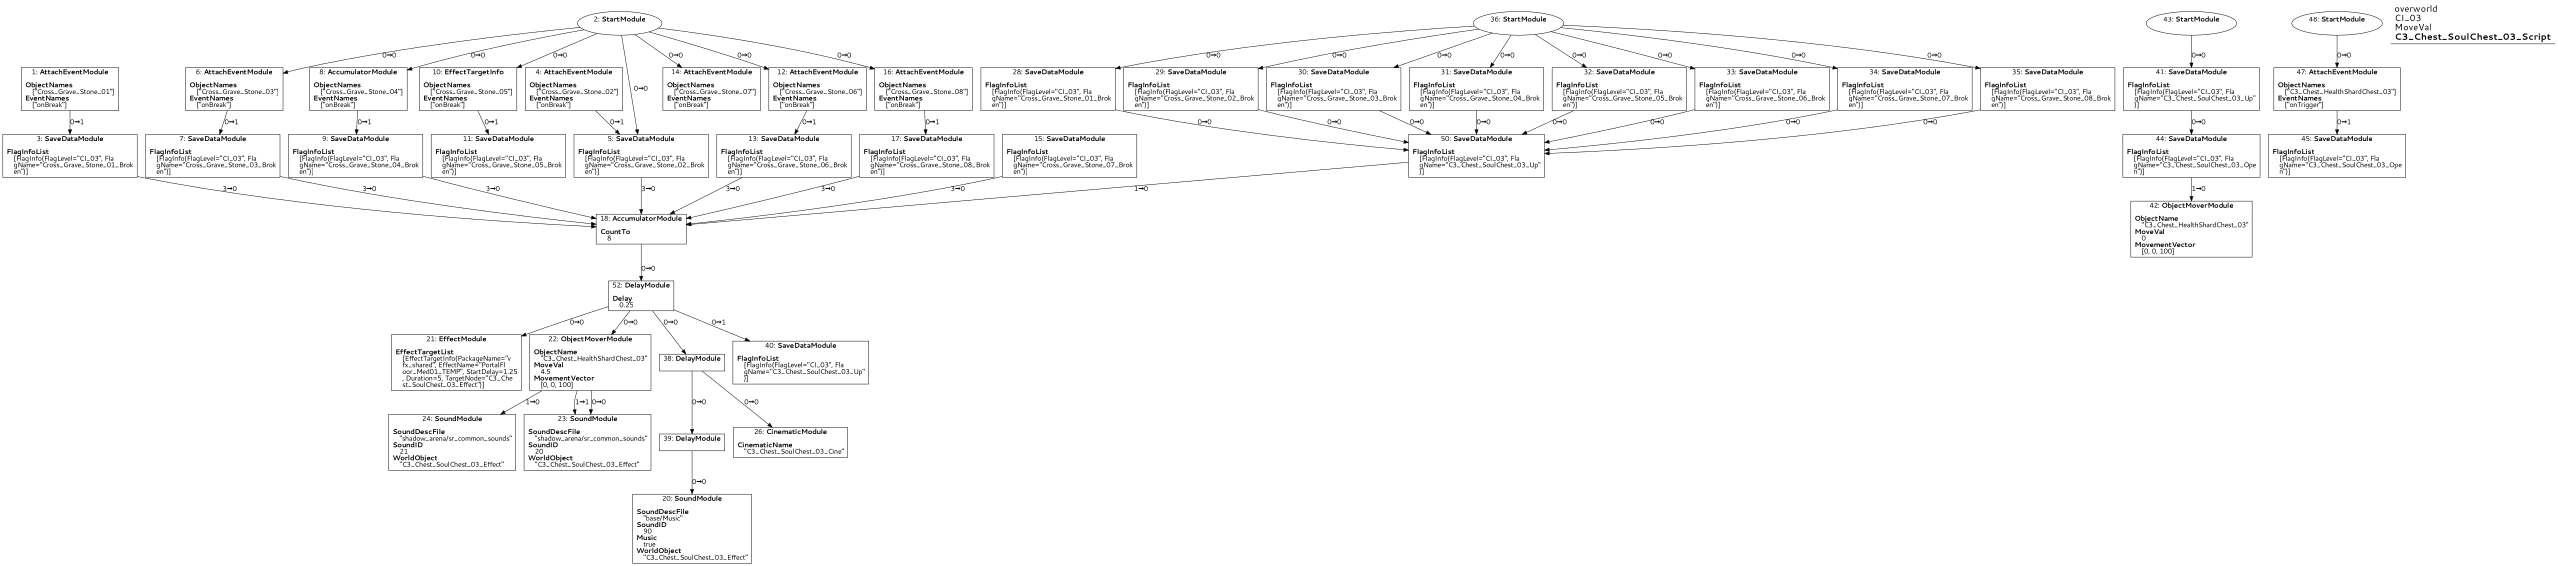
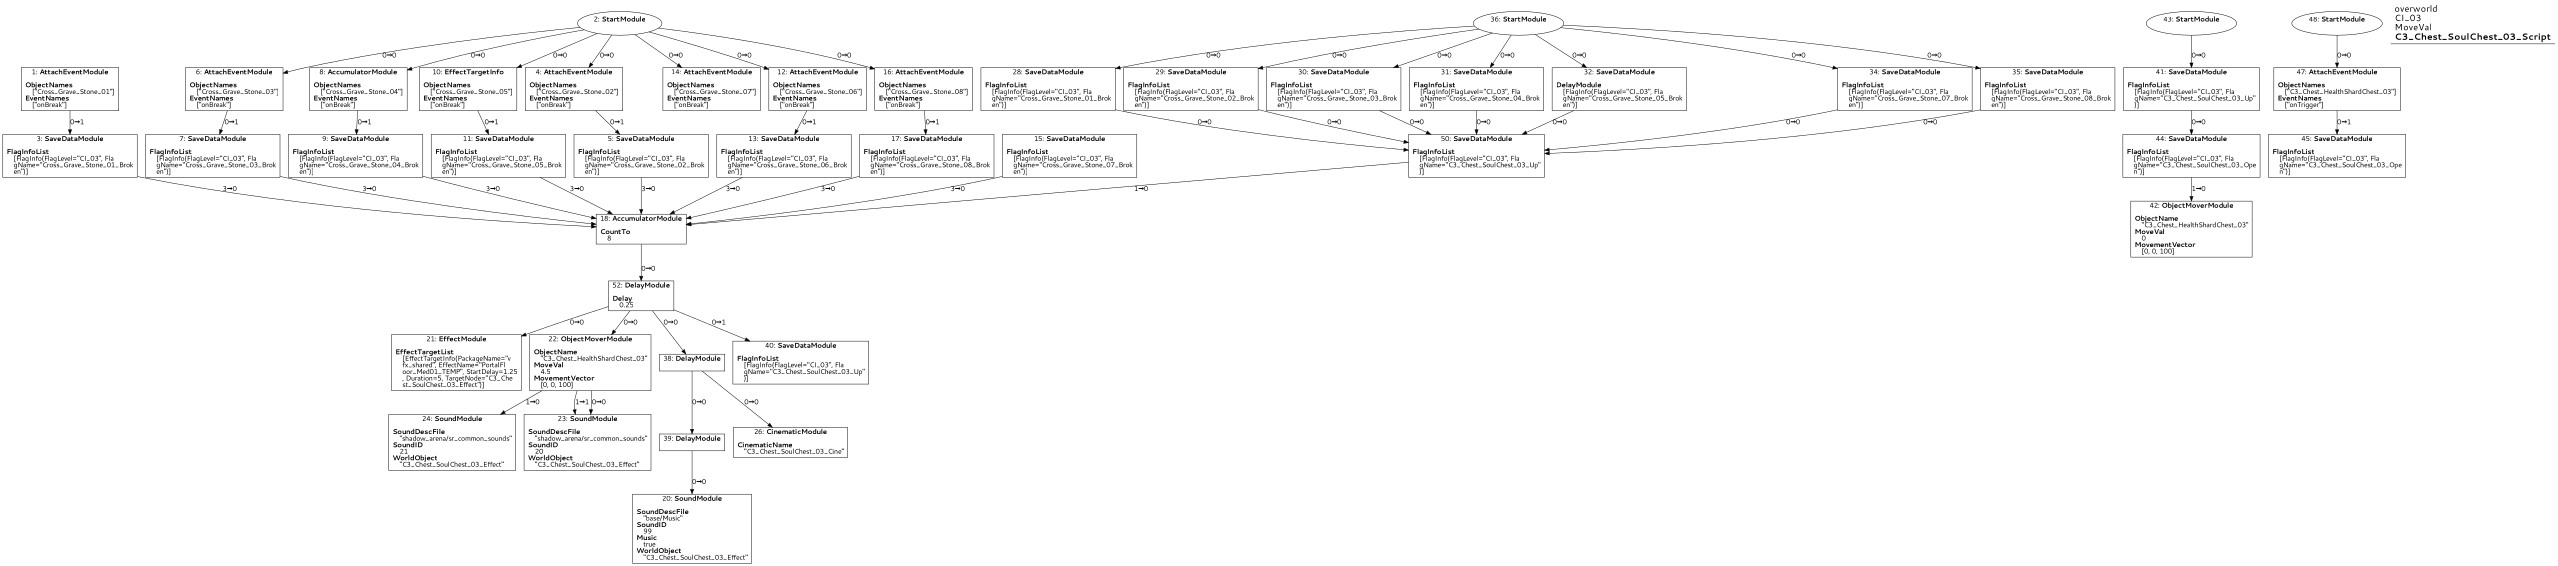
edge "2:" -> "5:": now "2:" -> "4:"
node "32:": text "FlagInfoList" -> "DelayModule"
node "33:": removed
edge "11:" -> "18:": added, label "3→0"
node "20:": text "90" -> "99"
